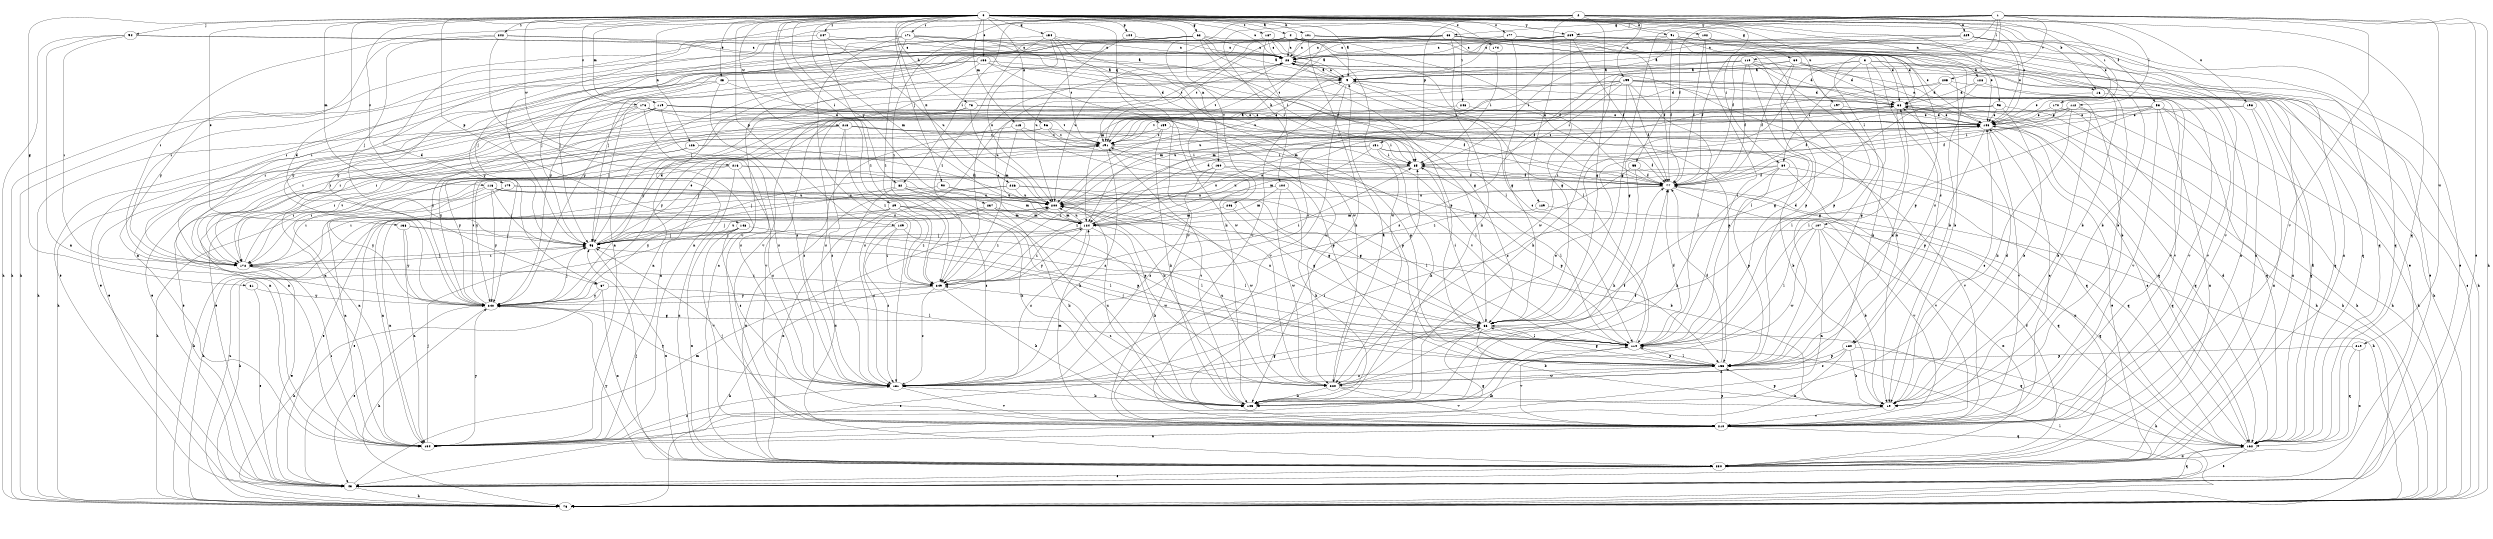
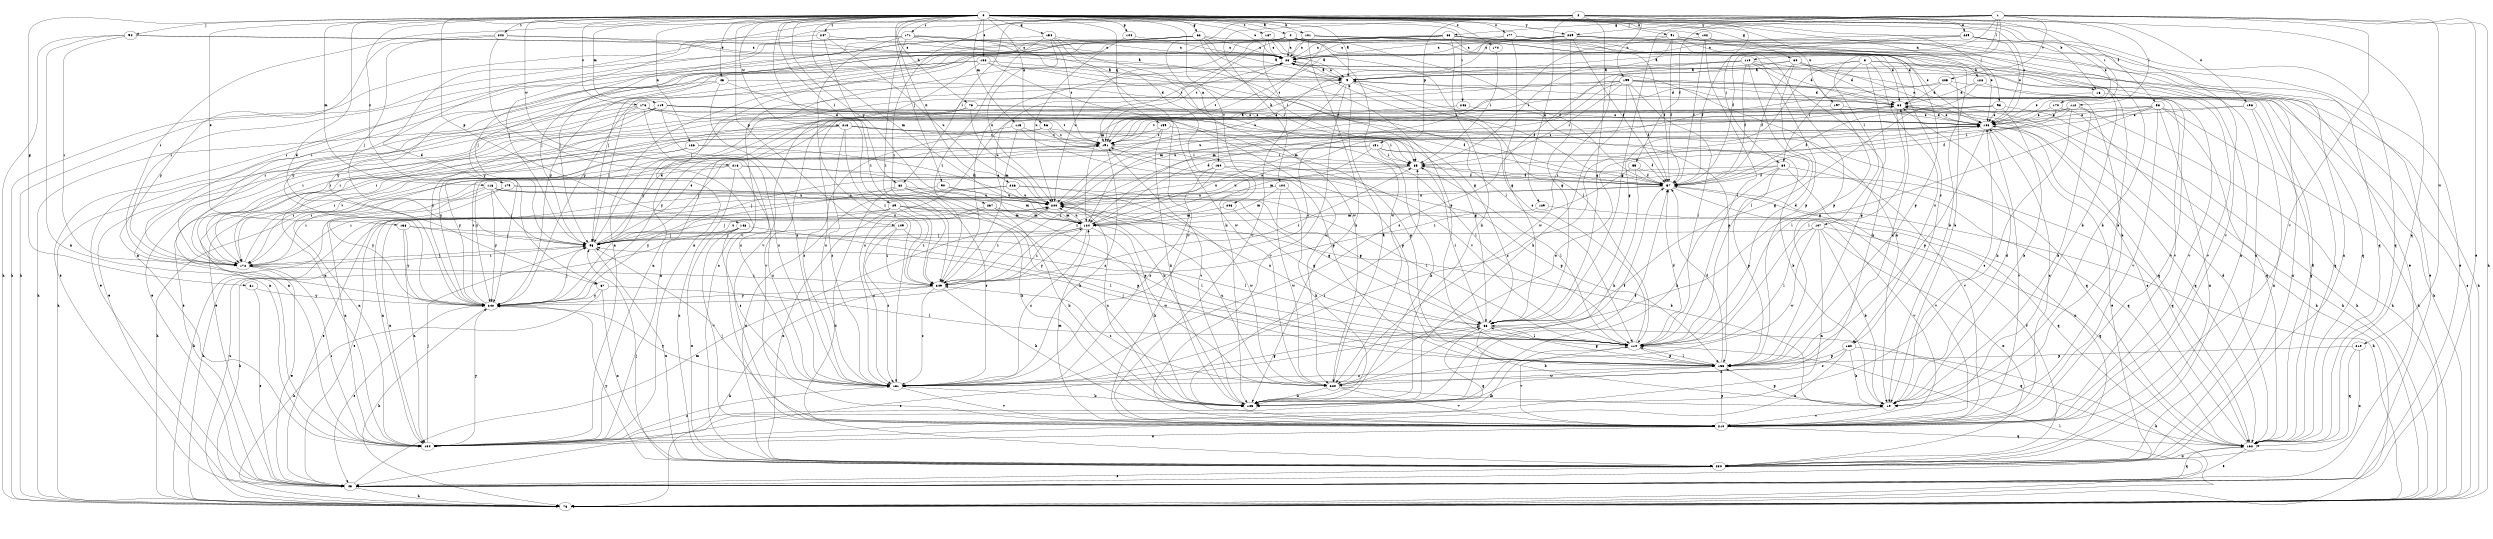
node "77": label "77" -> "57"
edge "240" -> "66": removed, label "g"
